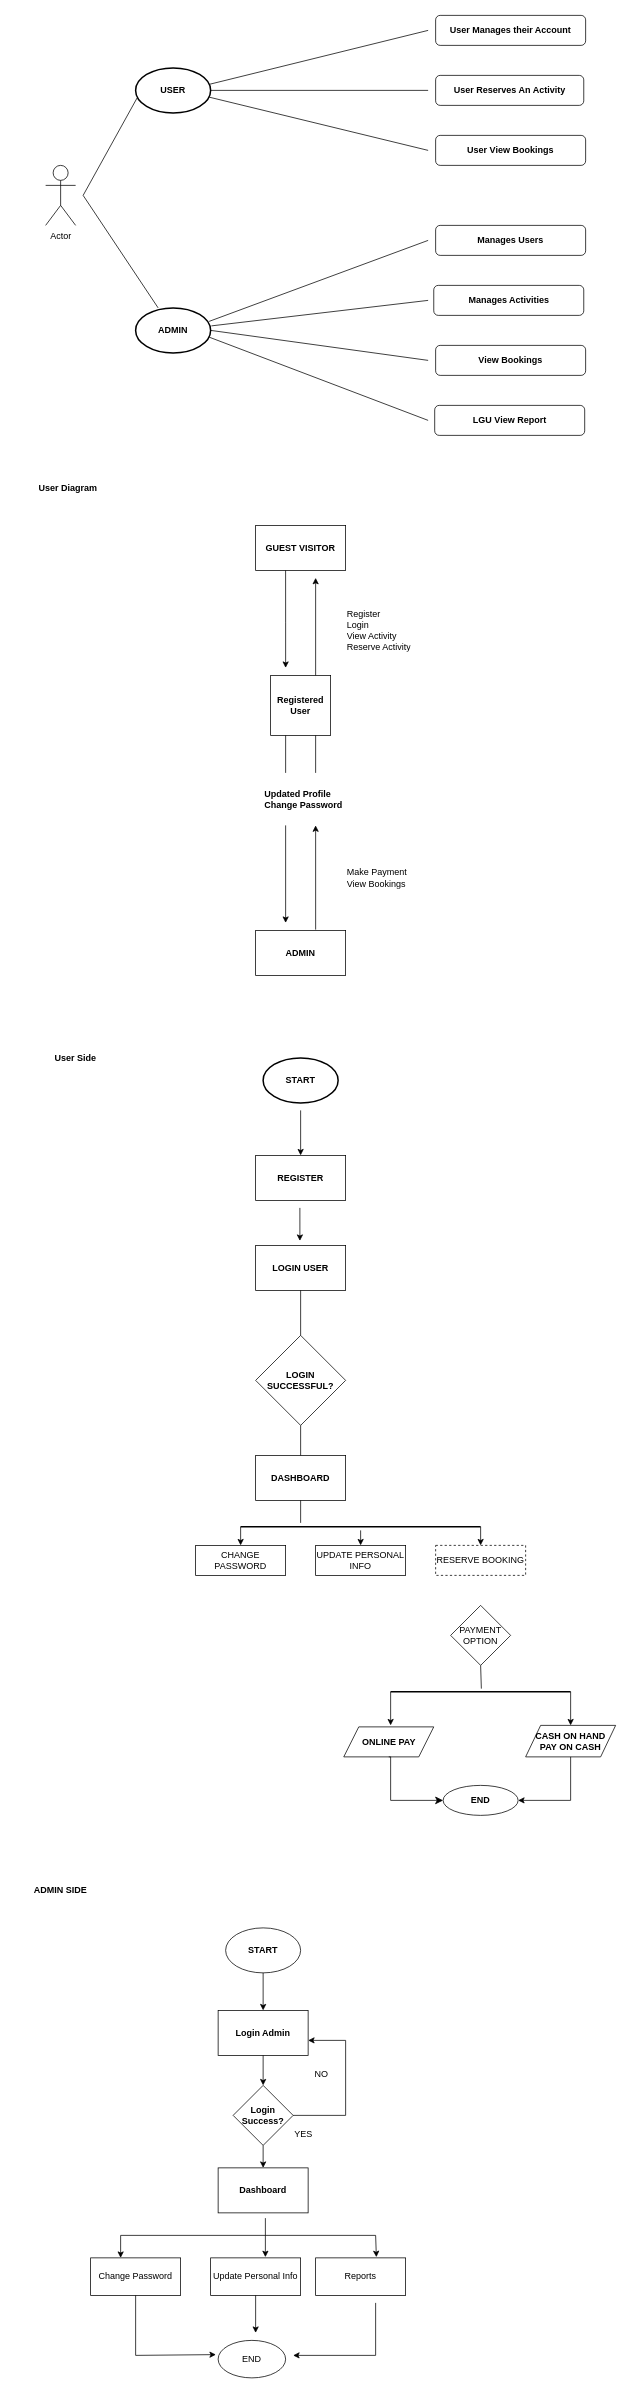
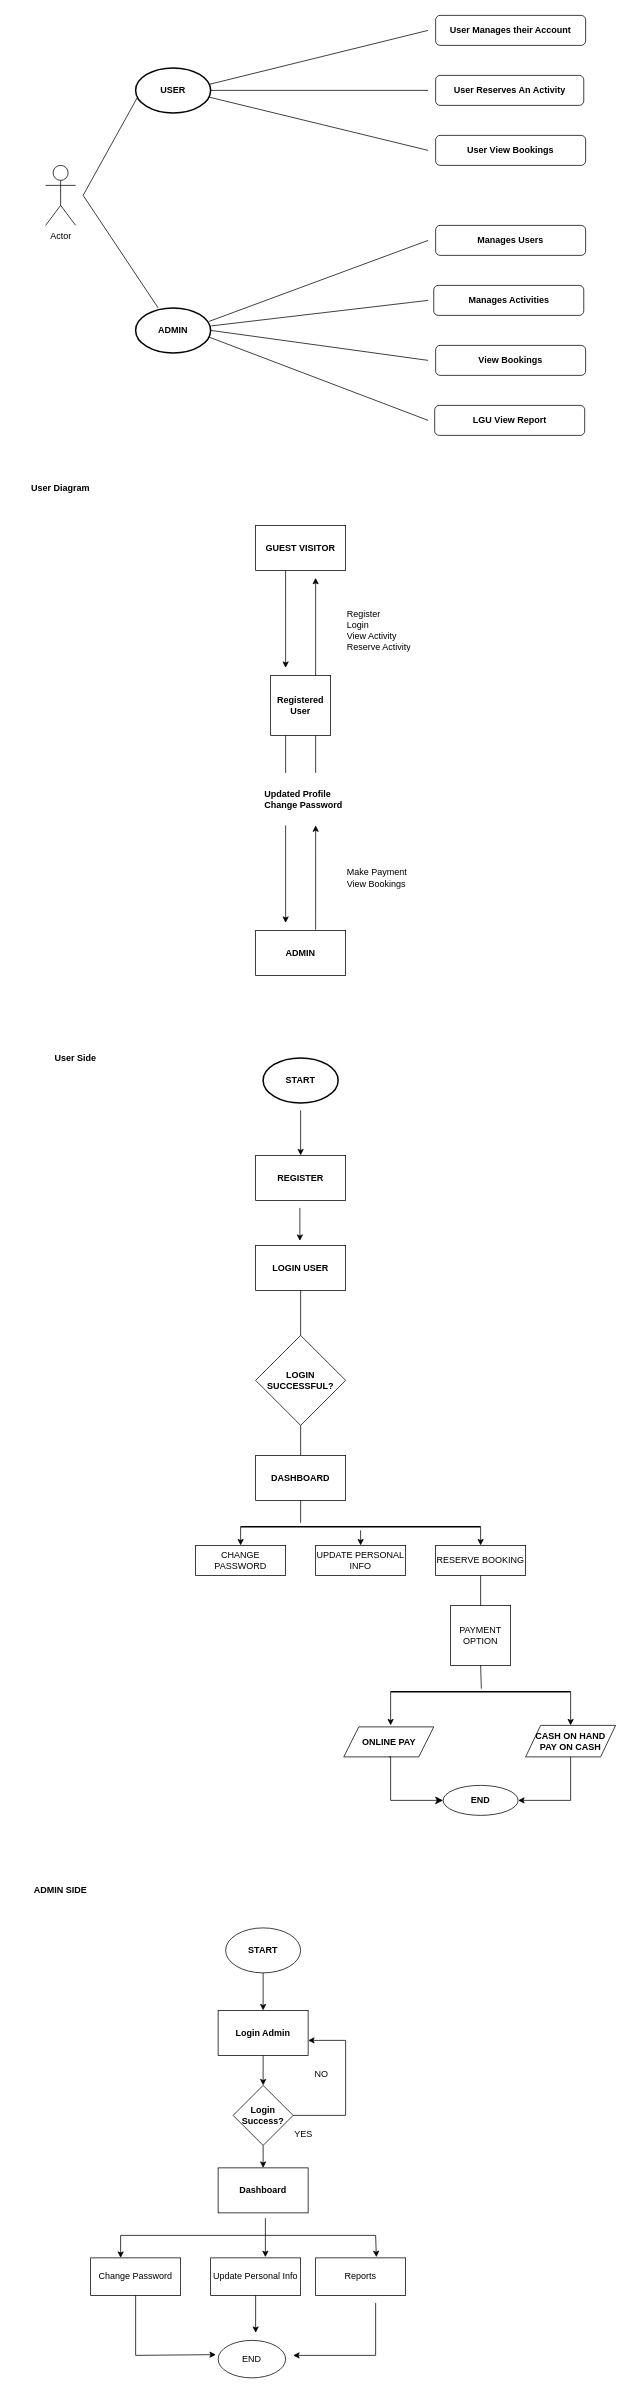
node "User Diagram": moved (68, 488) -> (60, 488)
node "RESERVE BOOKING": style dashed -> solid
edge "RESERVE BOOKING" -- "PAYMENT OPTION": added
node "PAYMENT OPTION": shape diamond -> rectangle
